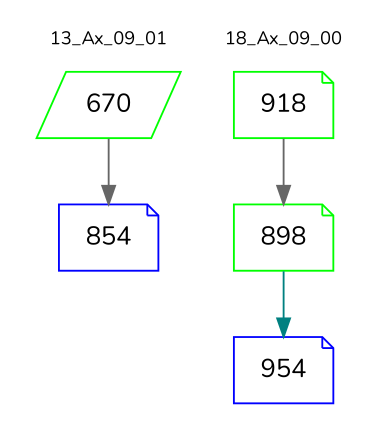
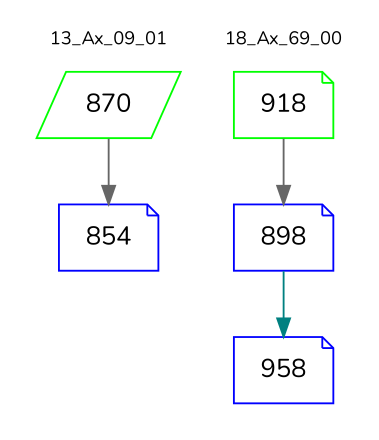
cluster "18_Ax_09_00": label "18_Ax_09_00" -> "18_Ax_69_00"
node "670": label "670" -> "870"
node "898": color green -> blue
node "954": label "954" -> "958"
